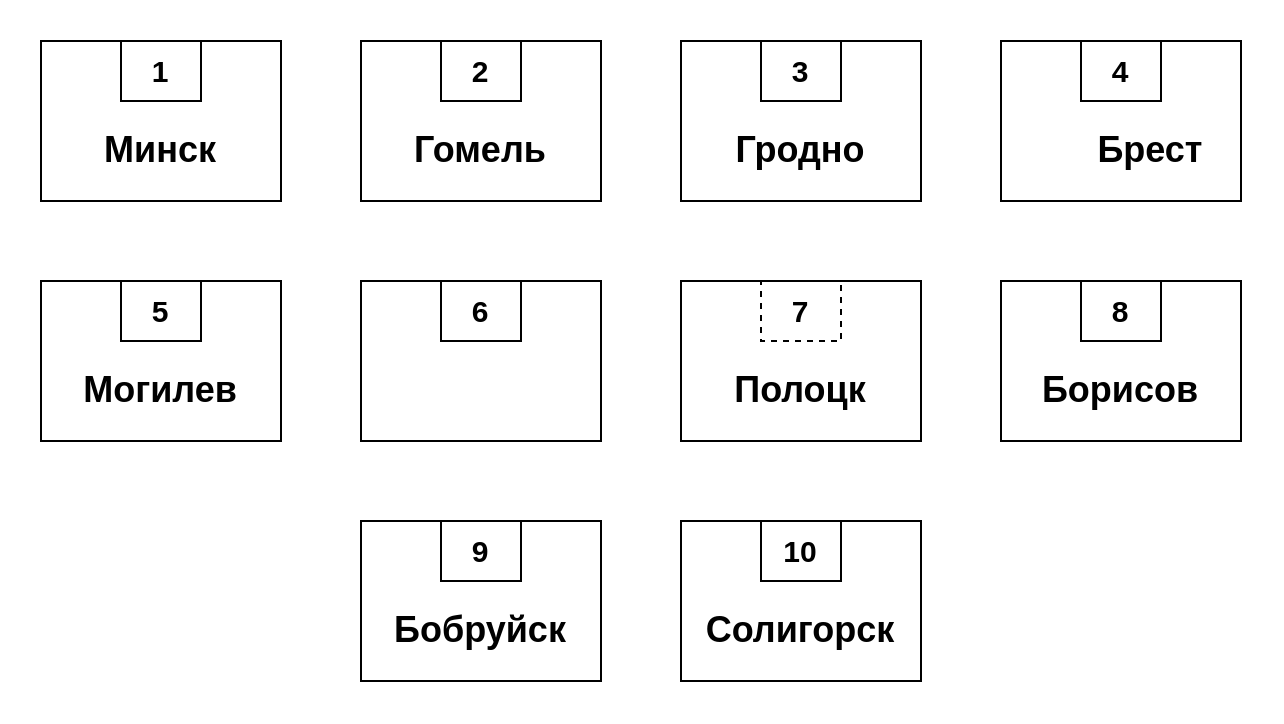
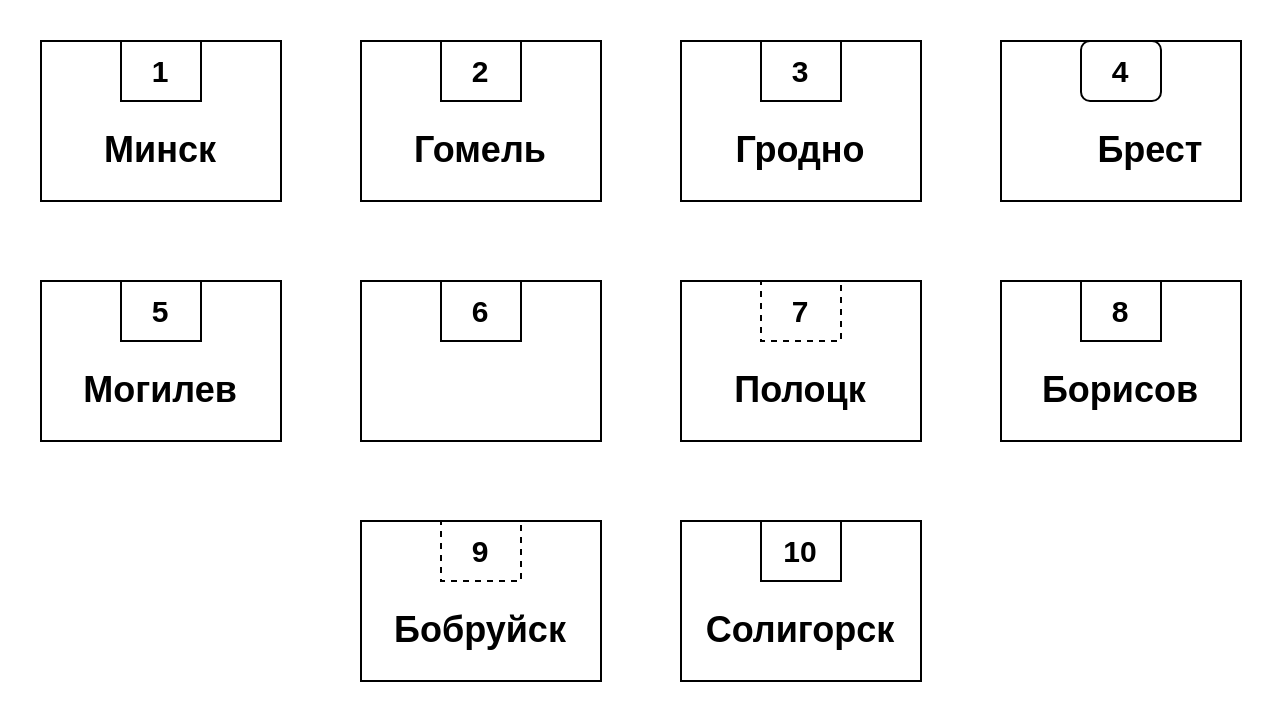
node "4": shape rectangle -> rounded rectangle
node "9": style solid -> dashed
